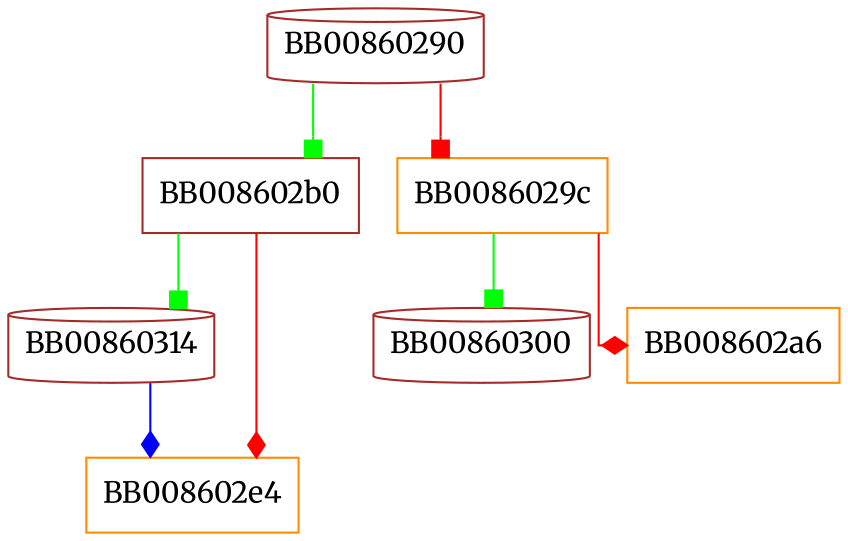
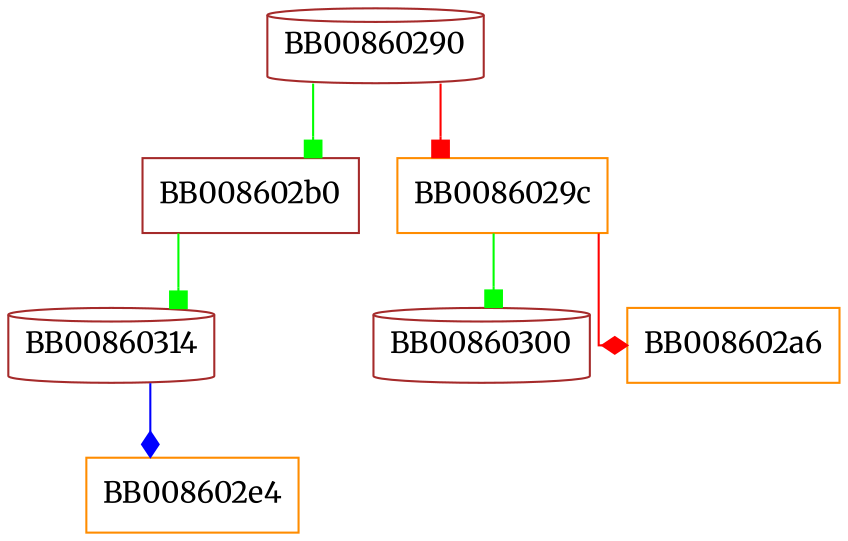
edge "BB008602b0" -> "BB008602e4": removed
